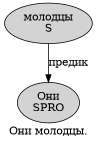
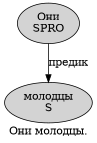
edge "молодцы S" -> "Они SPRO": reversed
